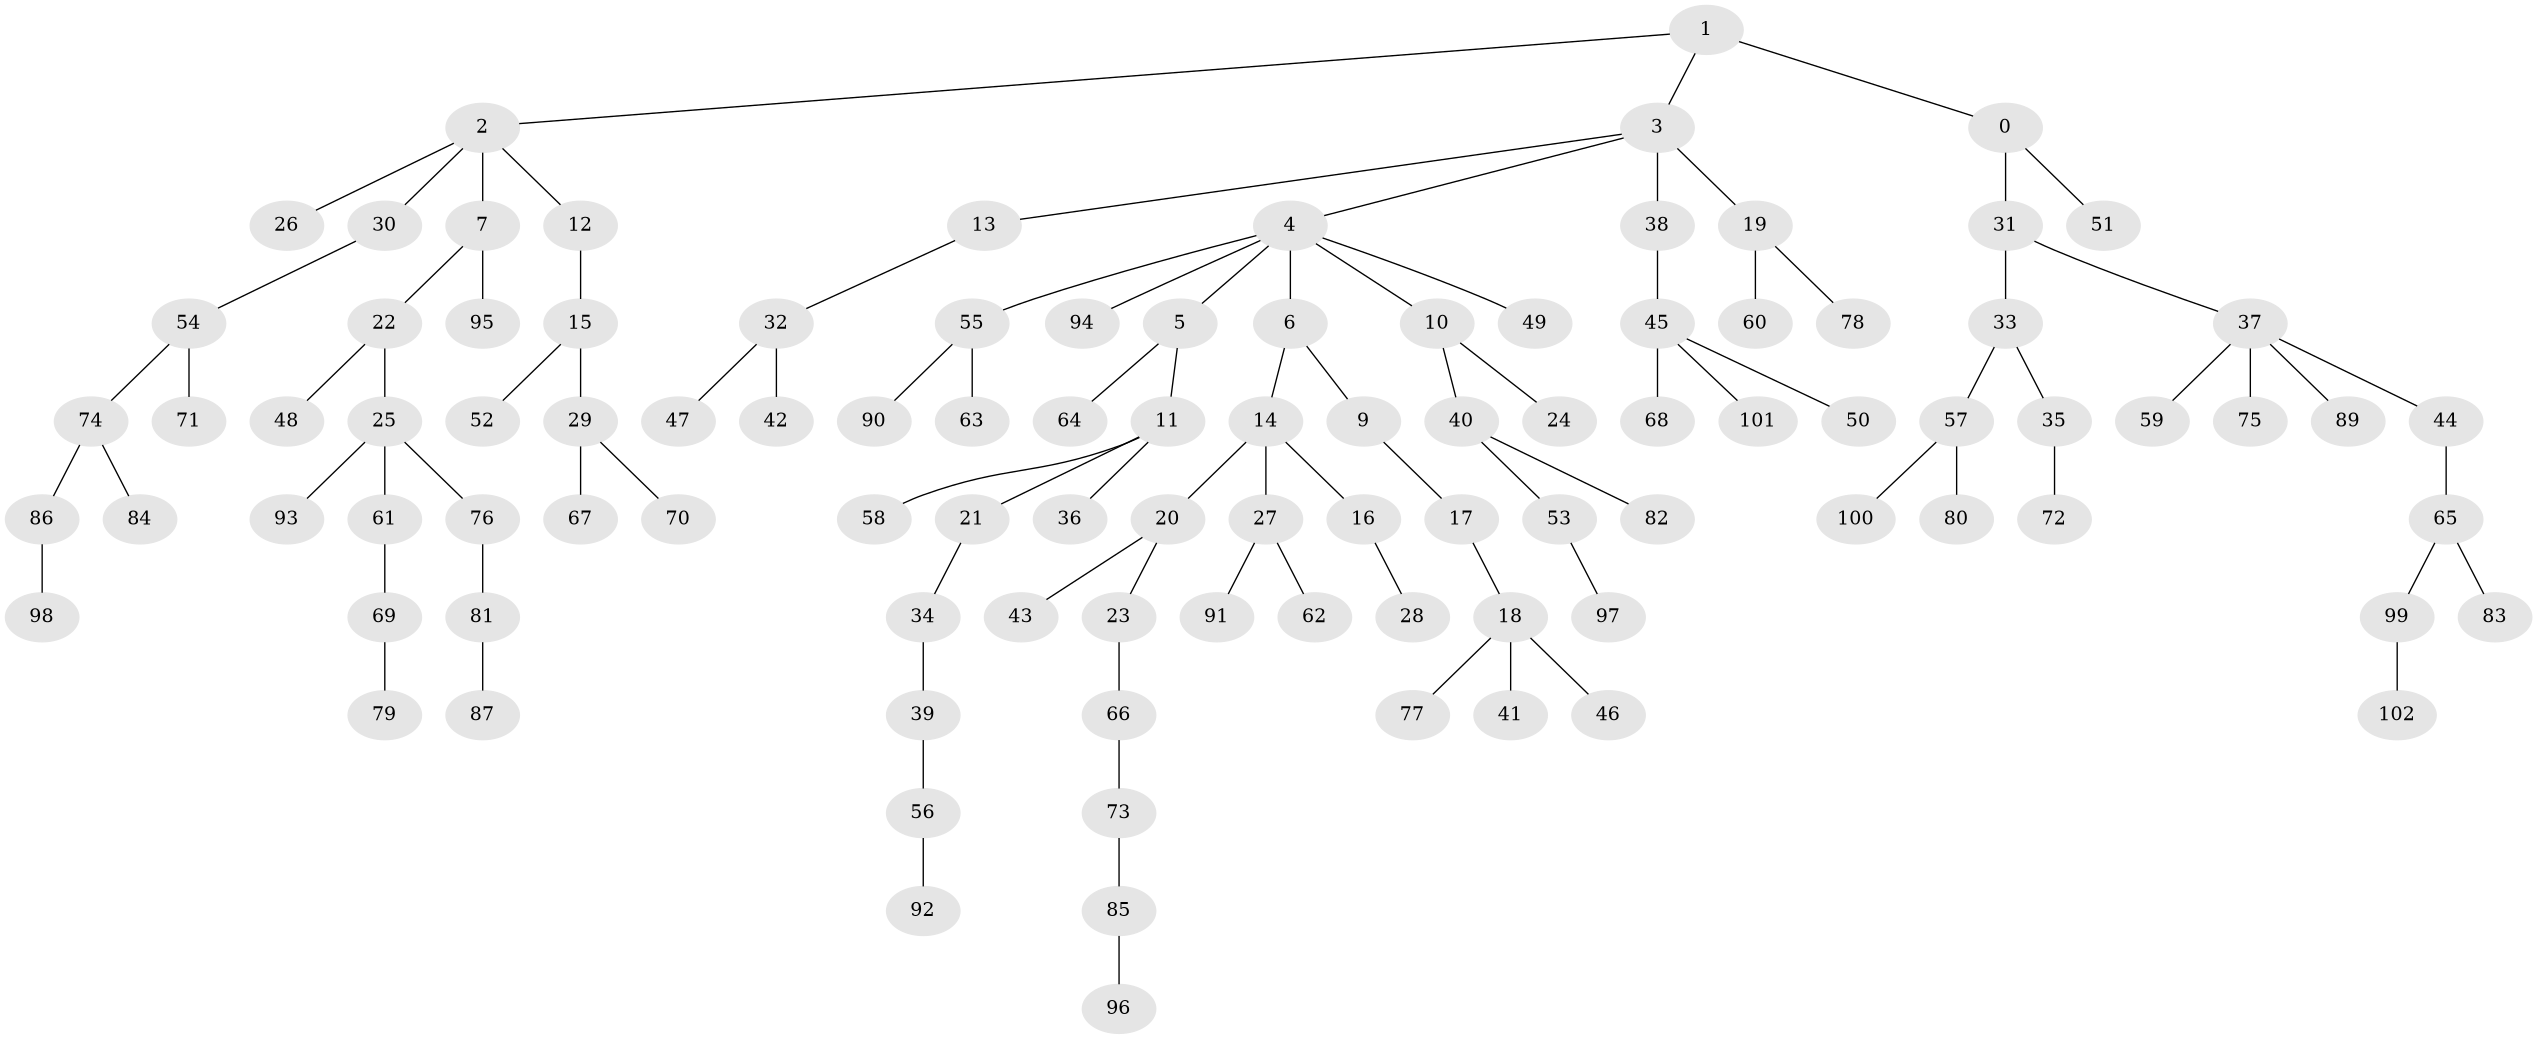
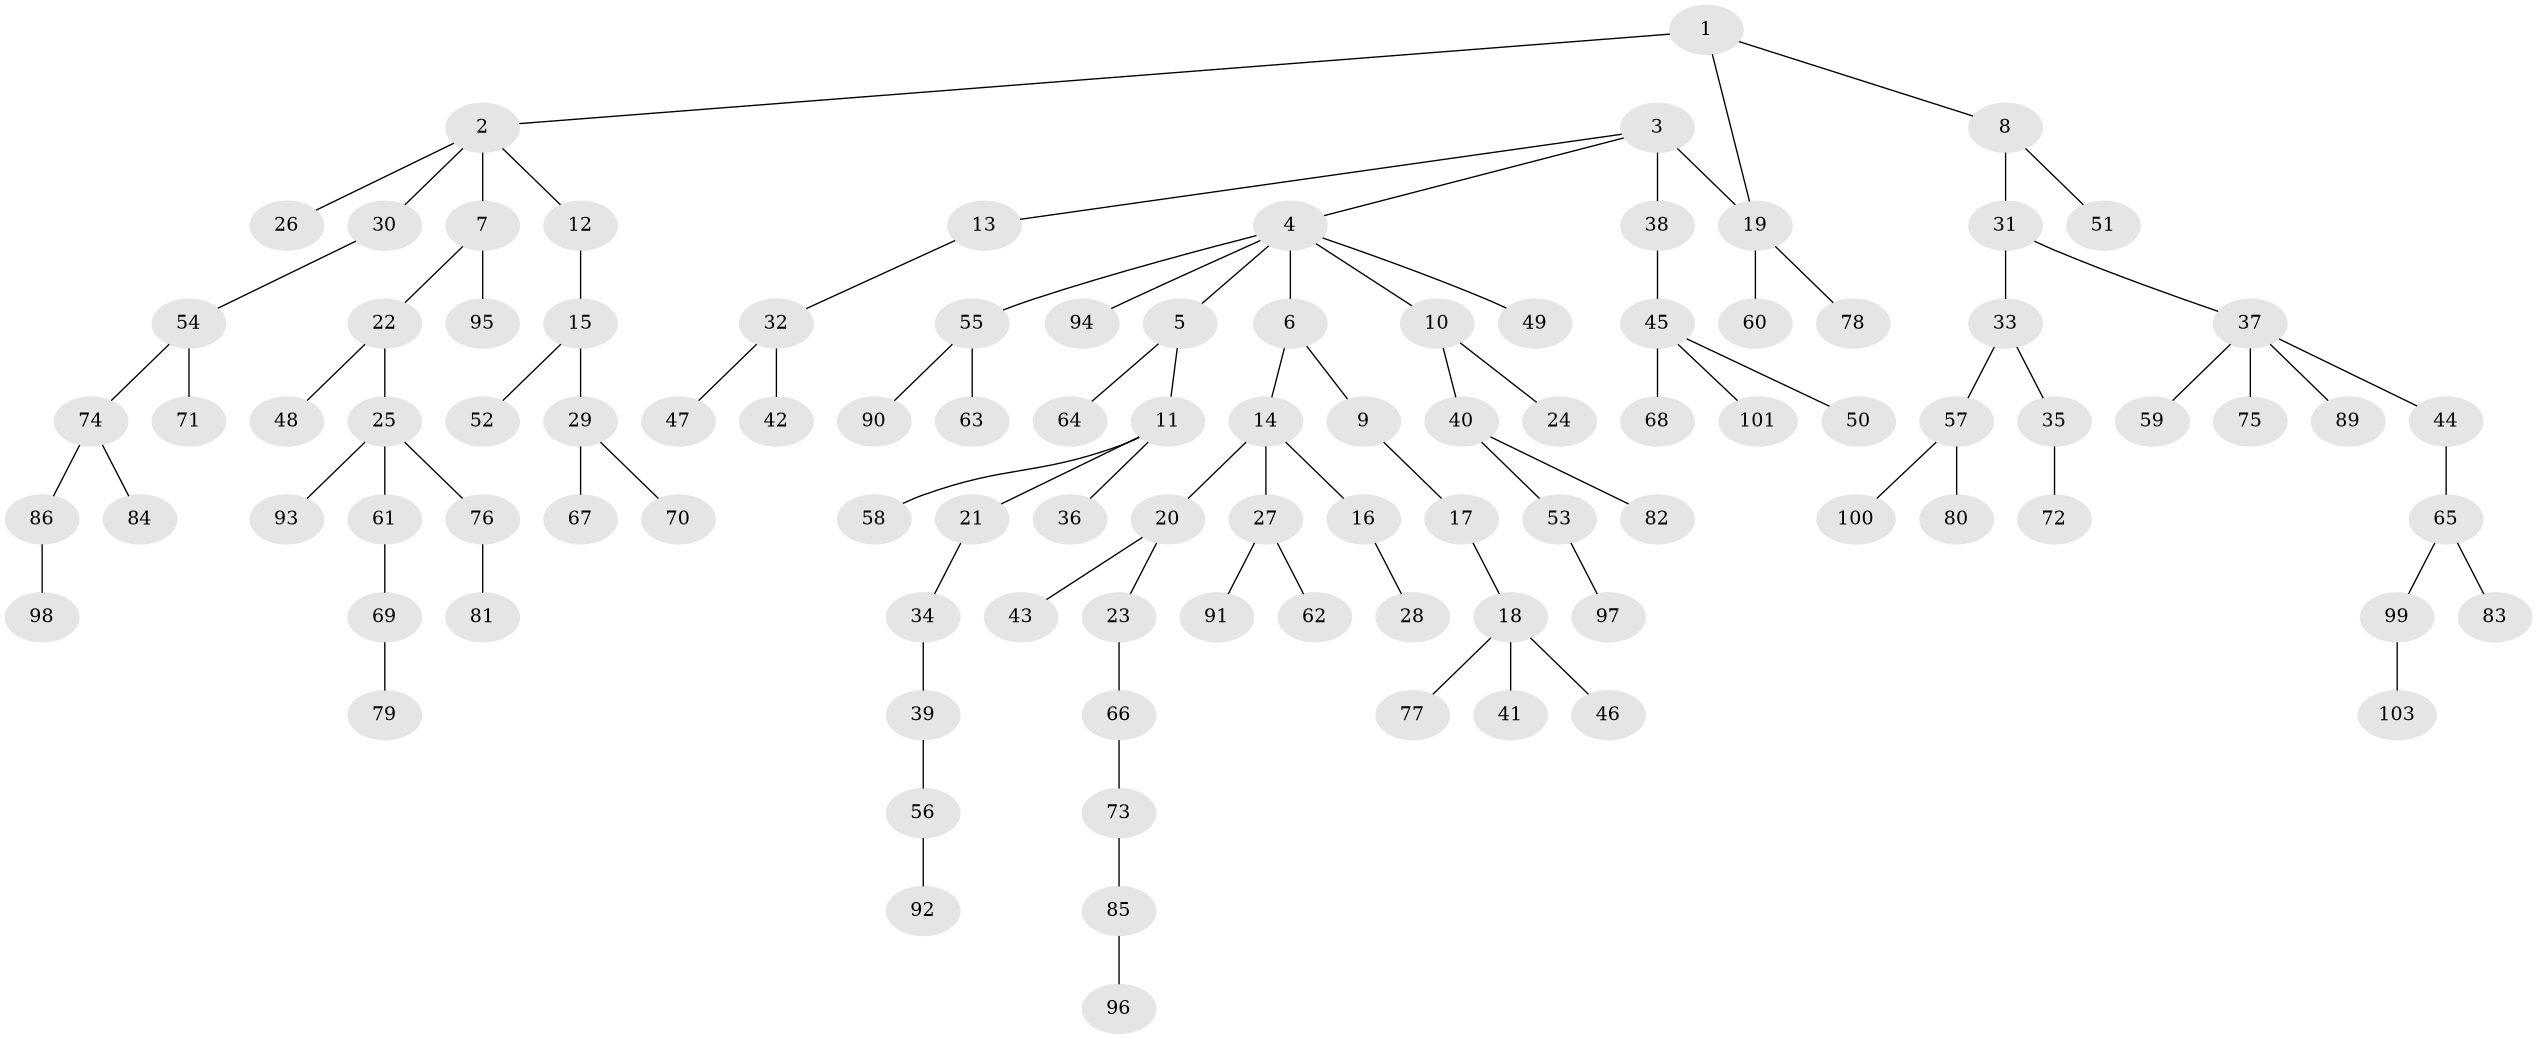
edge "1" -- "3": now "1" -- "19"
node "0": label "0" -> "8"
node "87": removed
node "102": label "102" -> "103"
